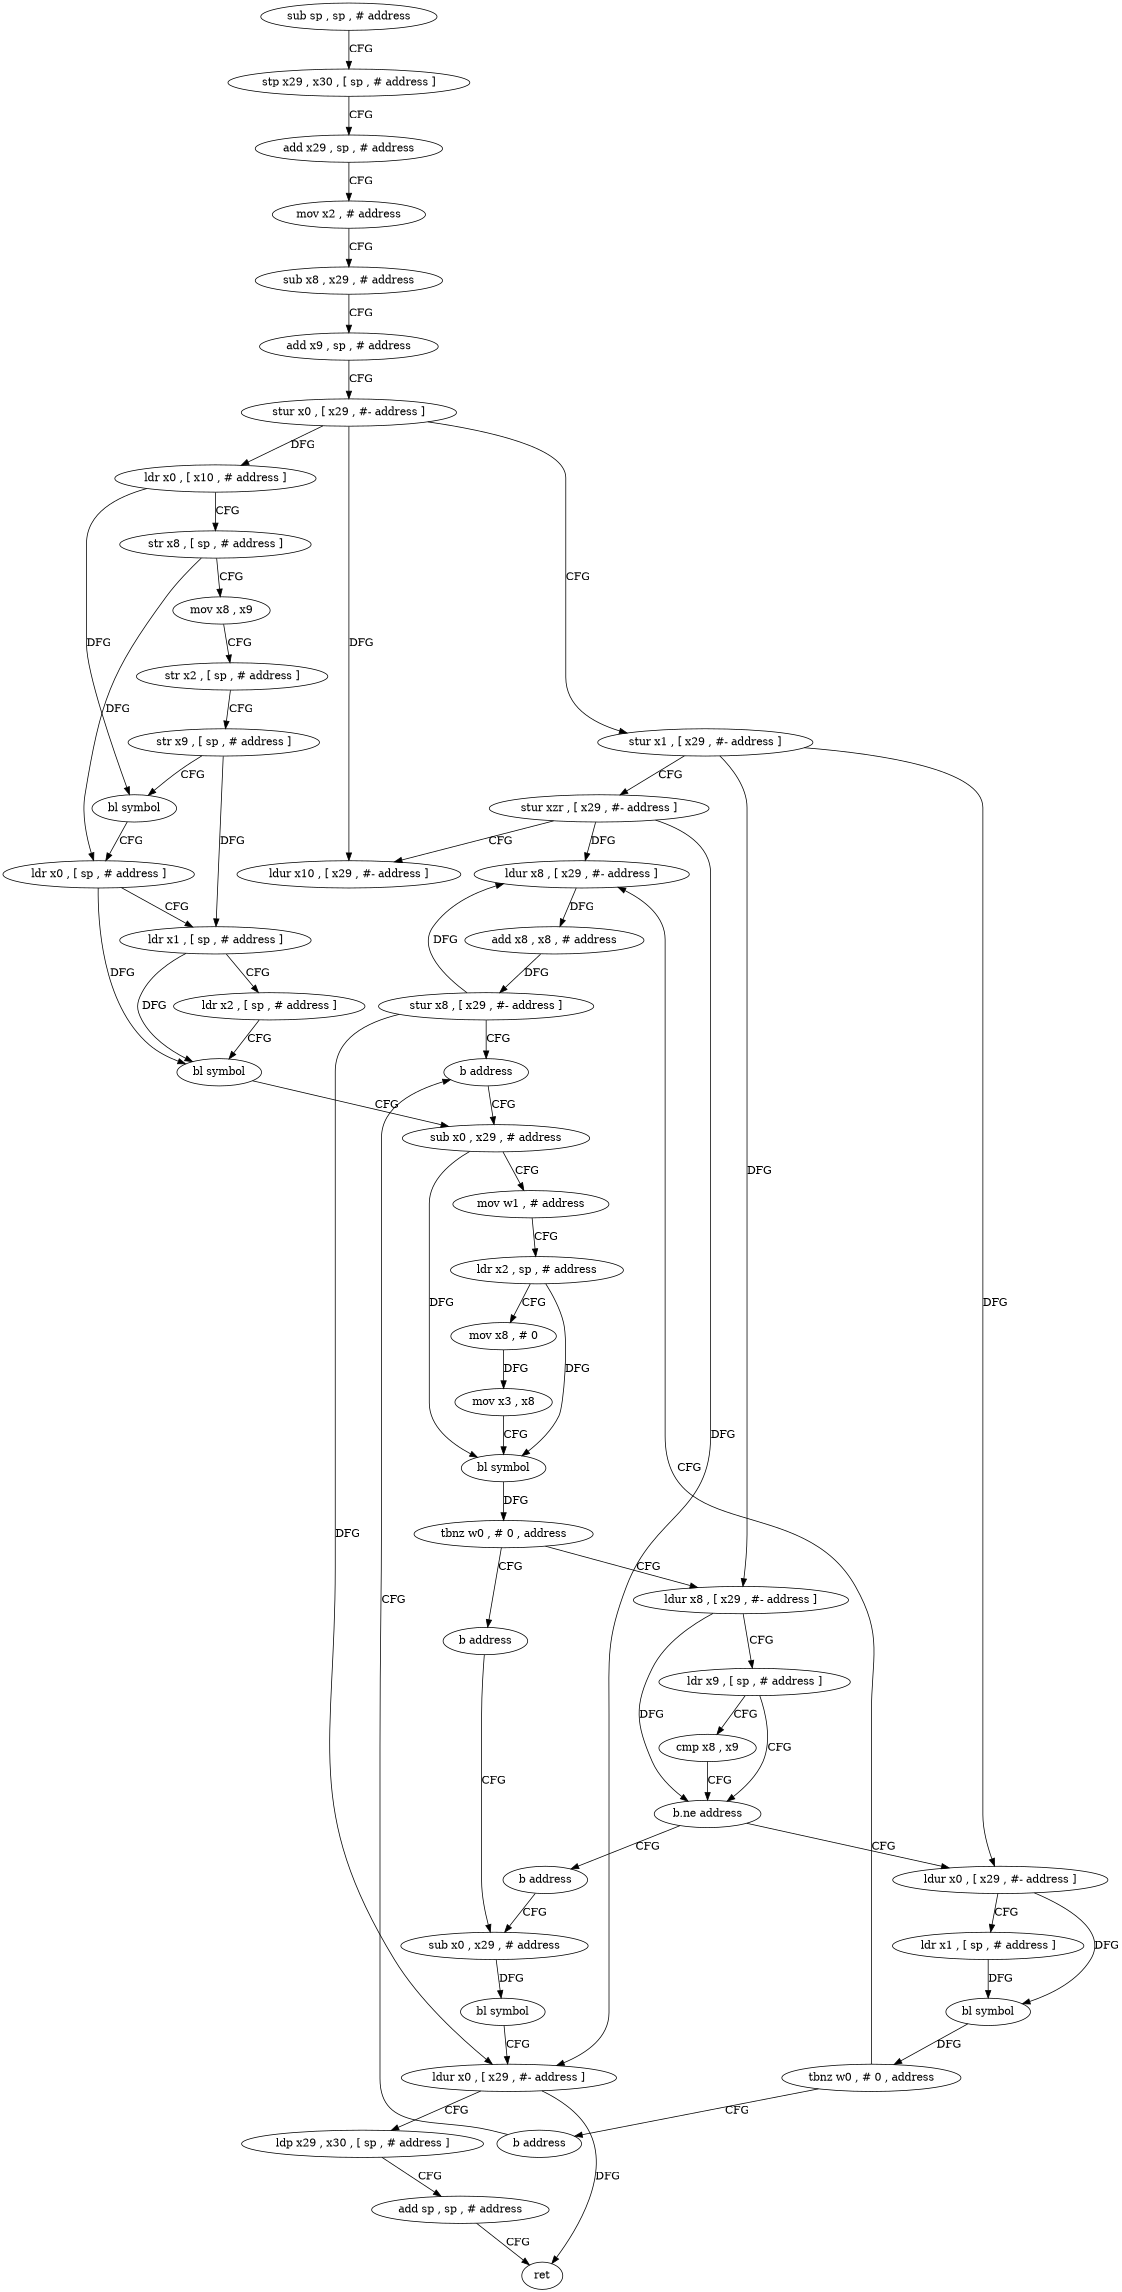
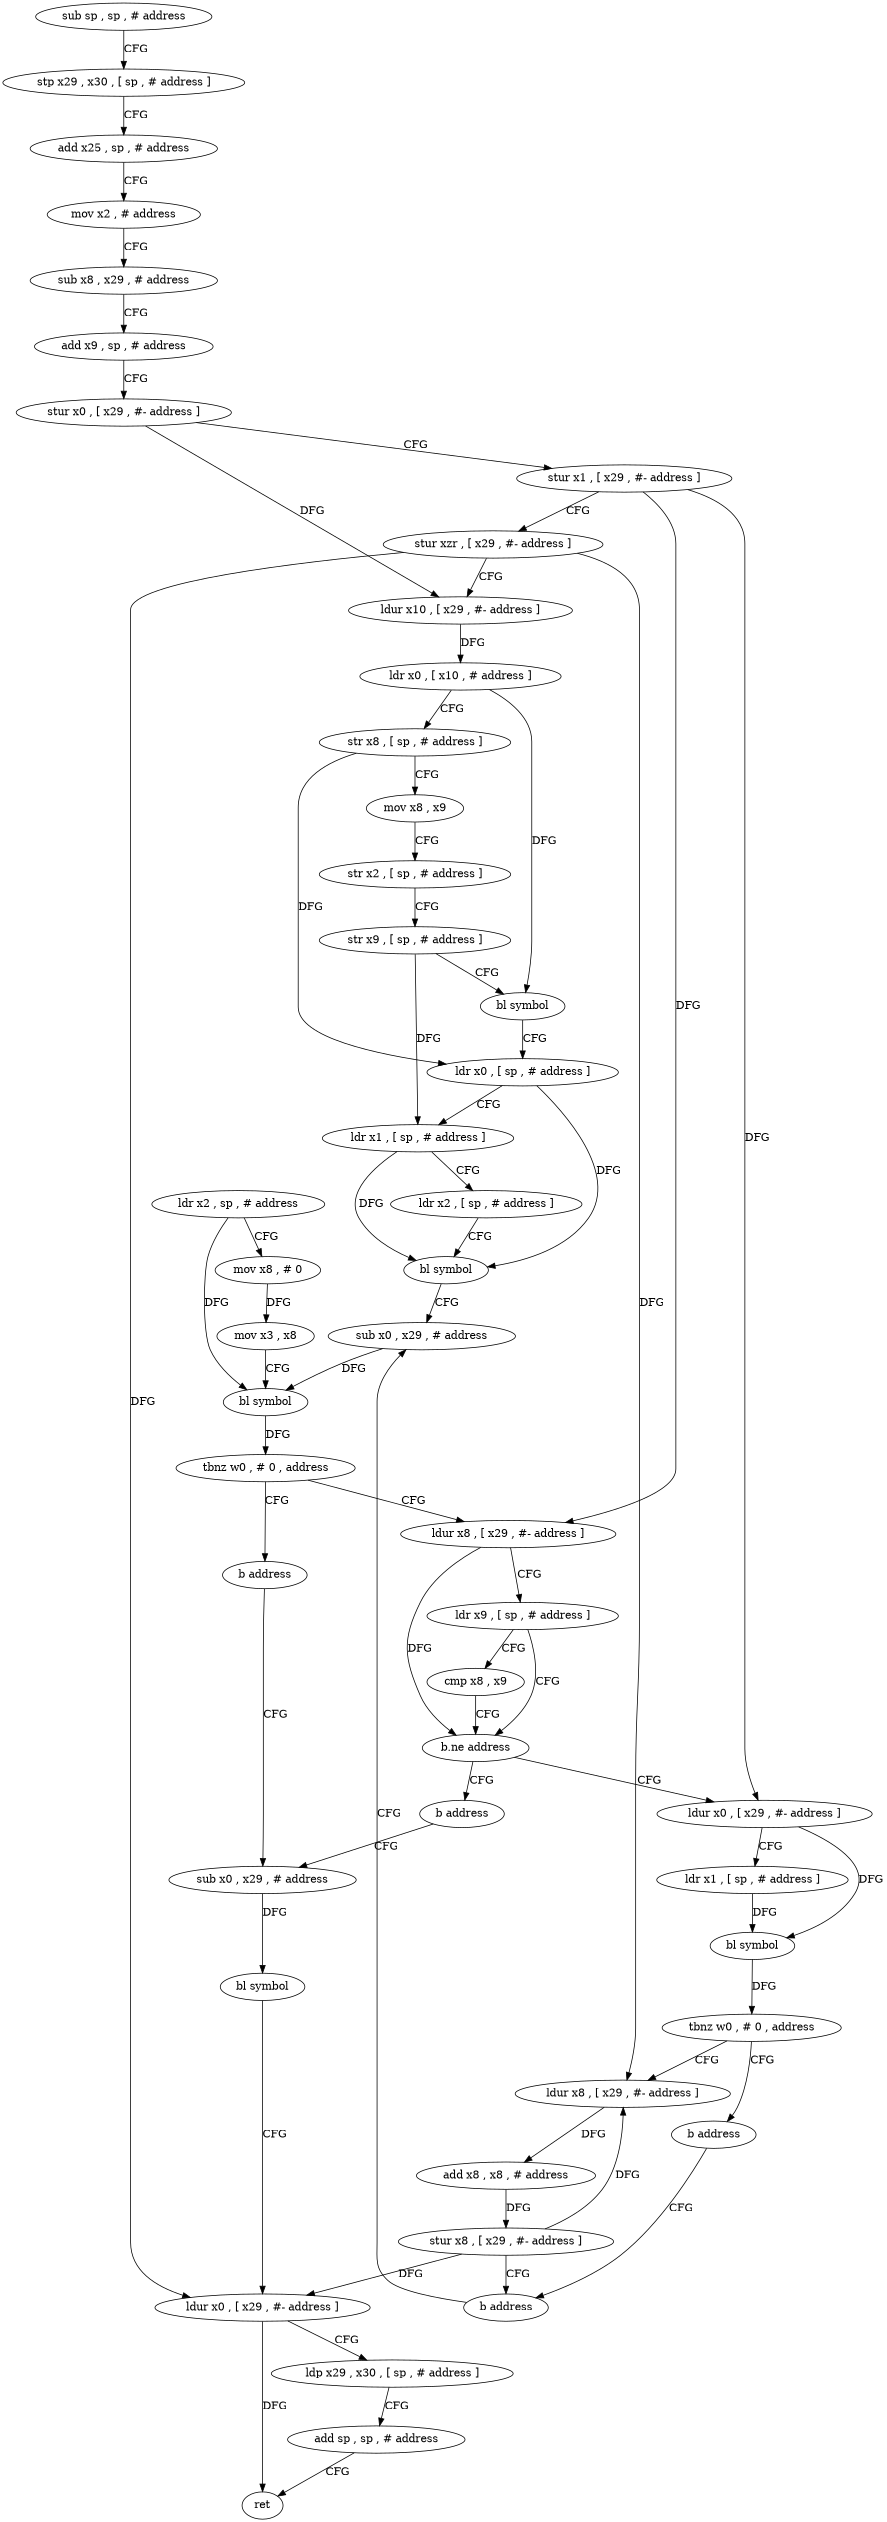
node "add x29 , sp , # address": label "add x29 , sp , # address" -> "add x25 , sp , # address"
edge "stur x0 , [ x29 , #- address ]" -> "ldr x0 , [ x10 , # address ]": now "ldur x10 , [ x29 , #- address ]" -> "ldr x0 , [ x10 , # address ]"
node "mov w1 , # address": removed
